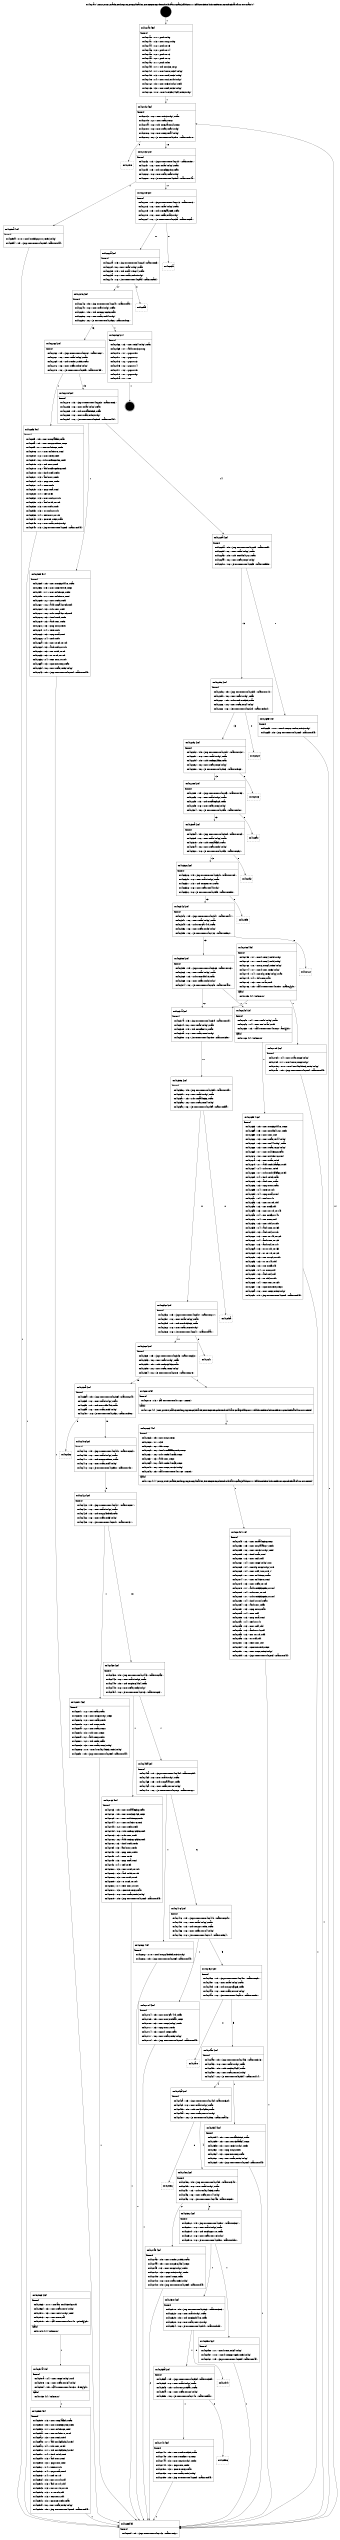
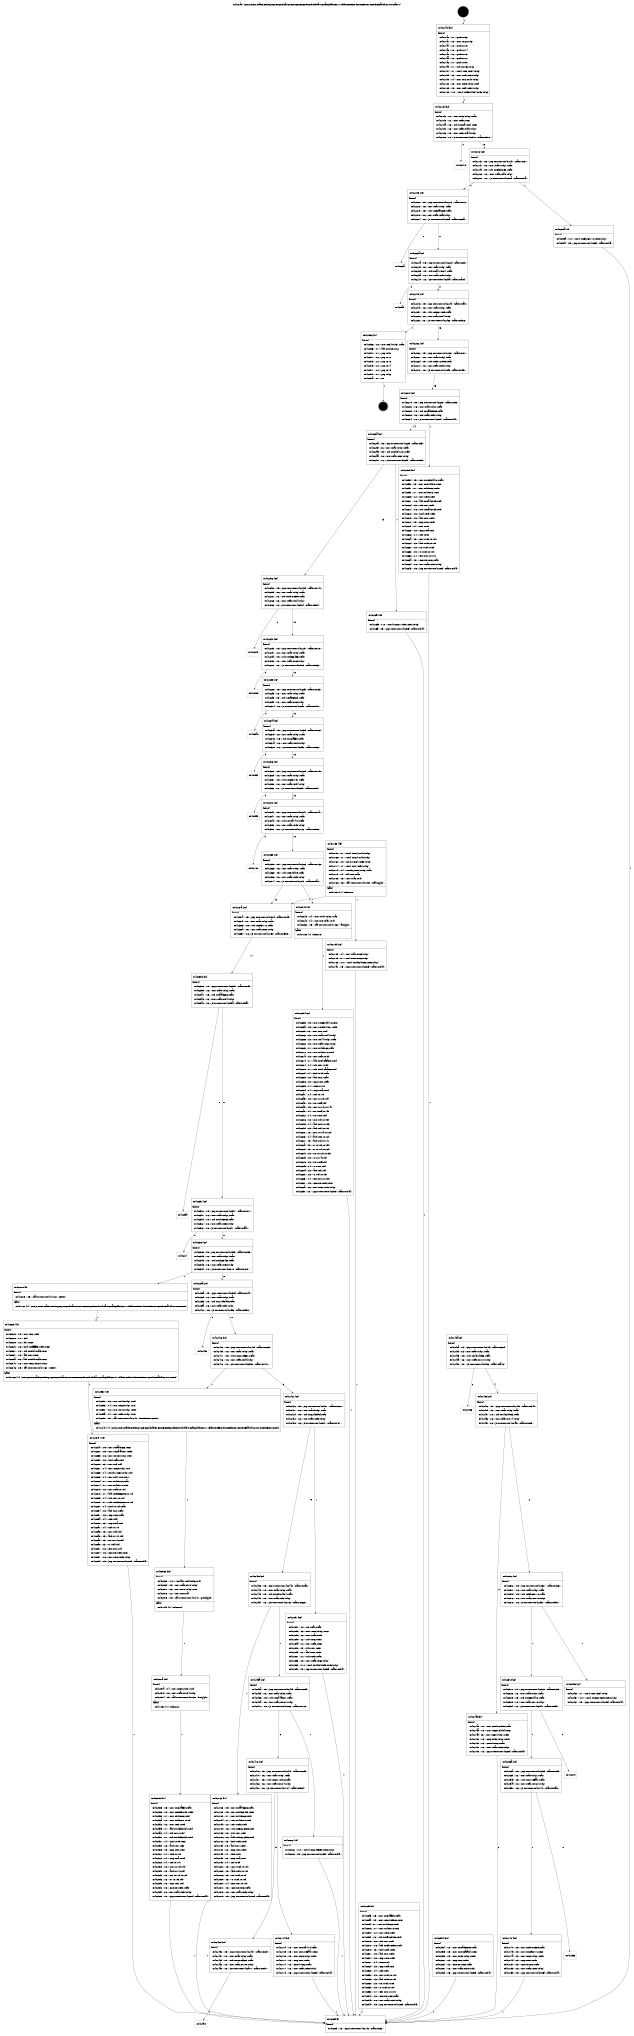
edge "0x402262 [28]" -> "0x4028f5 [91]": removed, label "1"
edge "0x402eef [5]" -> "0x4021d2 [32]": removed, label "17"
node "0x402950 [19]": added
node "0x4024ae [28]": removed
edge "0x402d50 [22]" -> "0x402eef [5]": removed, label "1"
